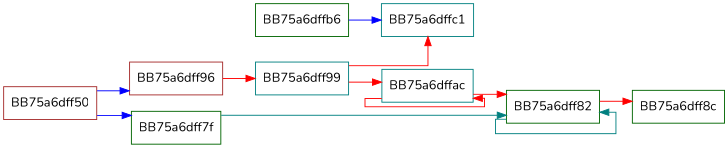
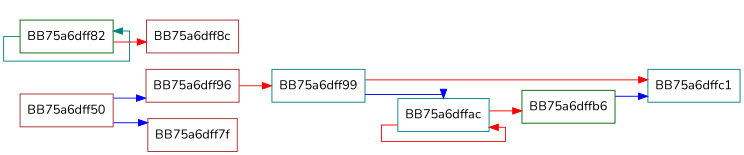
edge "BB75a6dff99" -> "BB75a6dffac": color red -> blue
edge "BB75a6dffac" -> "BB75a6dff82": now "BB75a6dffac" -> "BB75a6dffb6"
node "BB75a6dff8c": color darkgreen -> brown
edge "BB75a6dff7f" -> "BB75a6dff82": removed
node "BB75a6dff7f": color darkgreen -> brown
